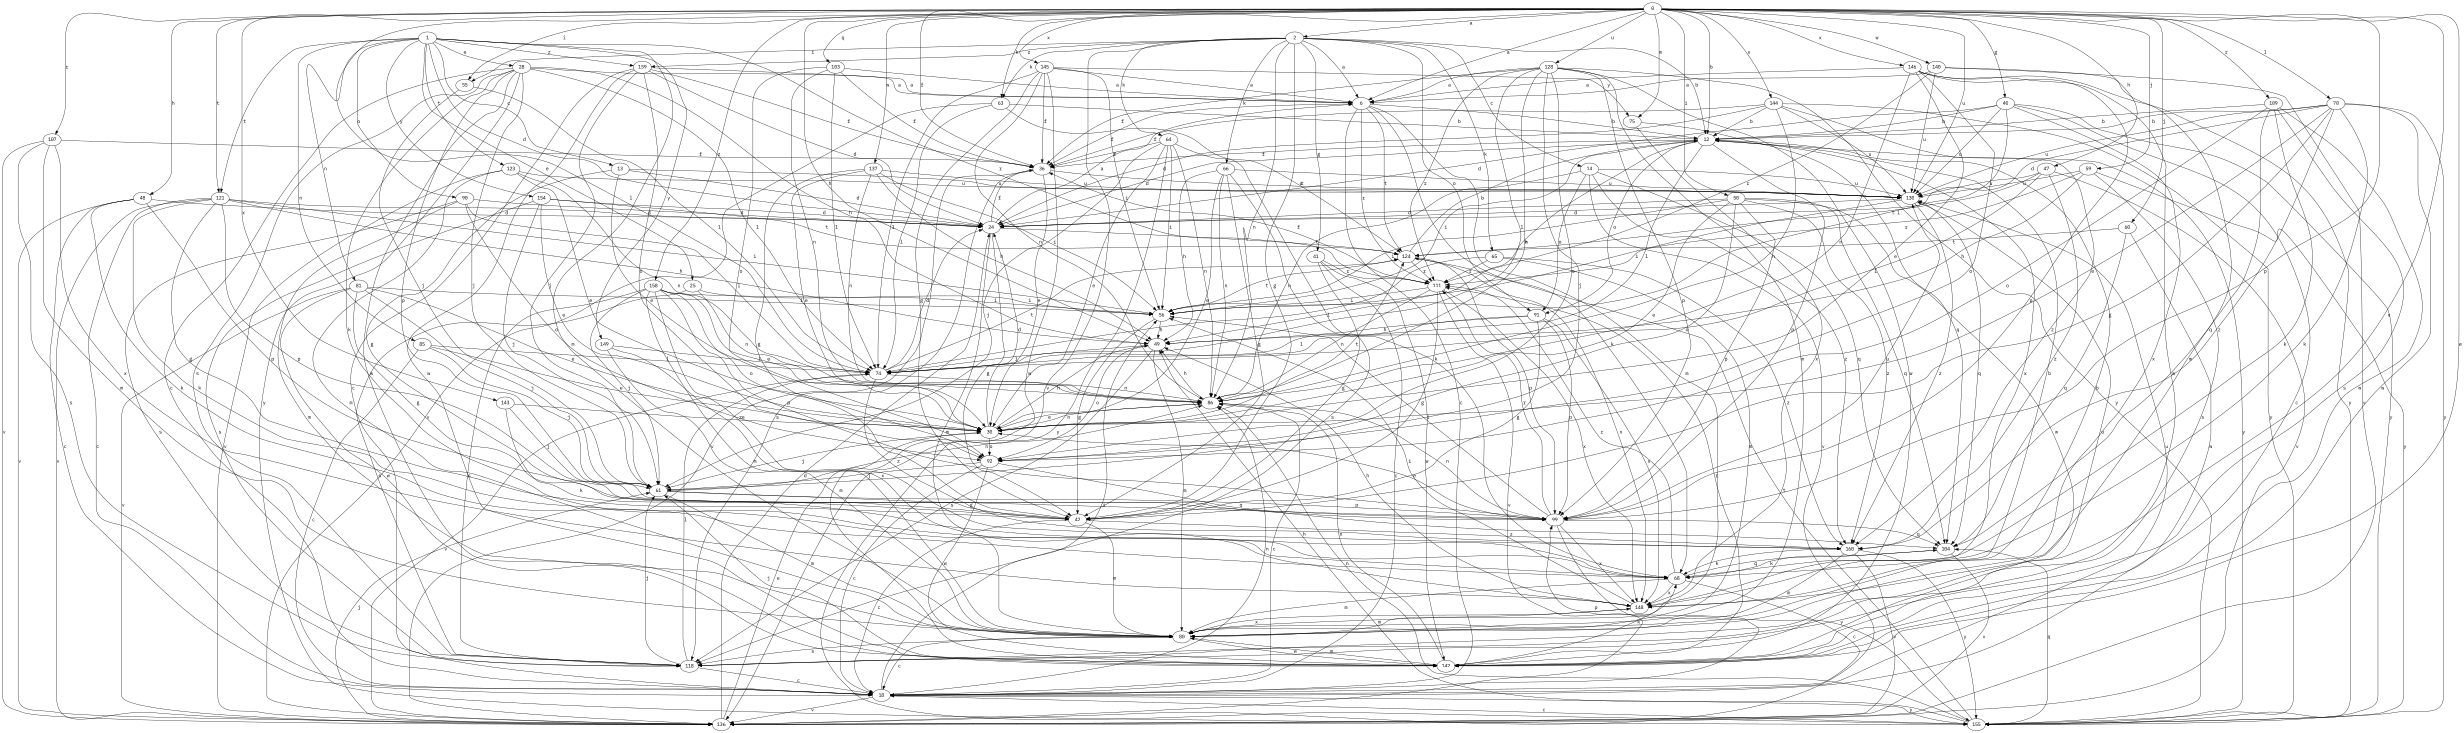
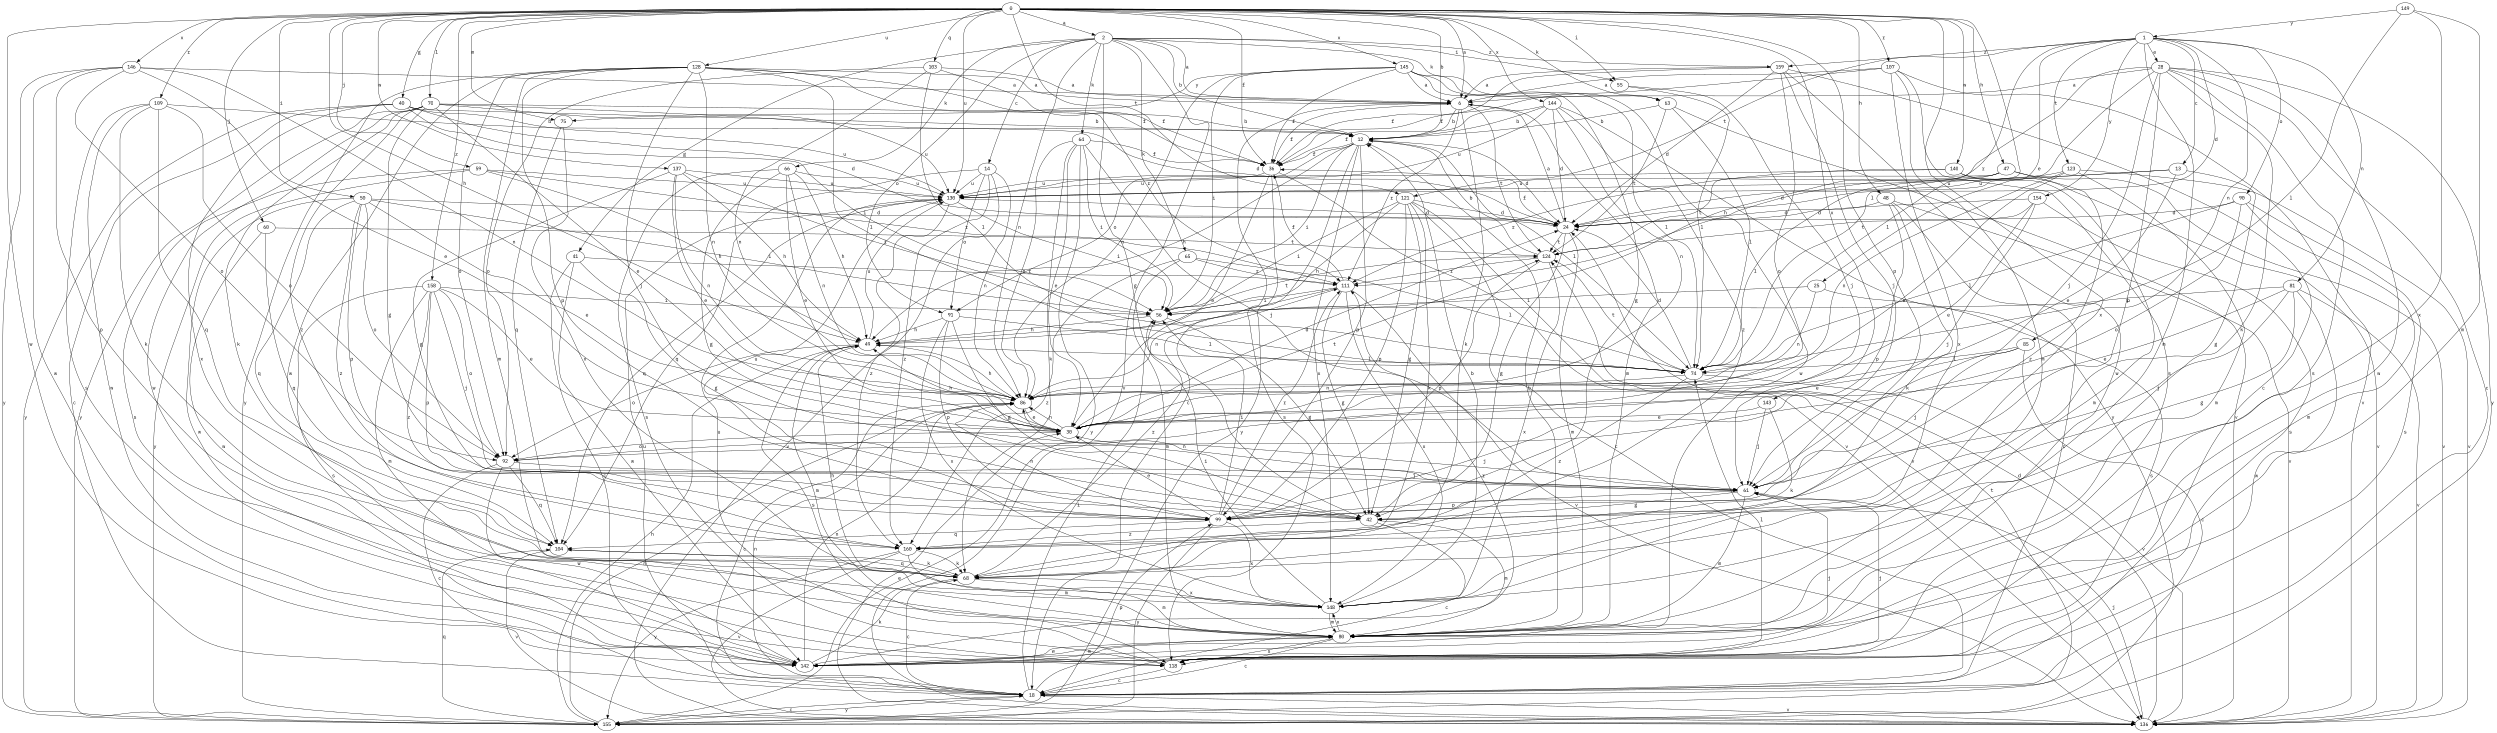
edge "140" -> "6": now "107" -> "6"
edge "1" -> "149": reversed
edge "49" -> "130": added, label "u"
edge "146" -> "99": now "146" -> "68"
